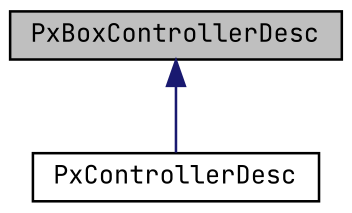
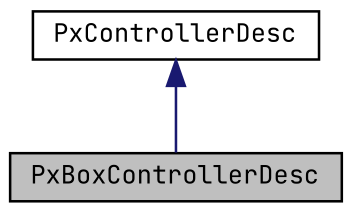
edge "PxControllerDesc" -> "PxBoxControllerDesc": reversed
